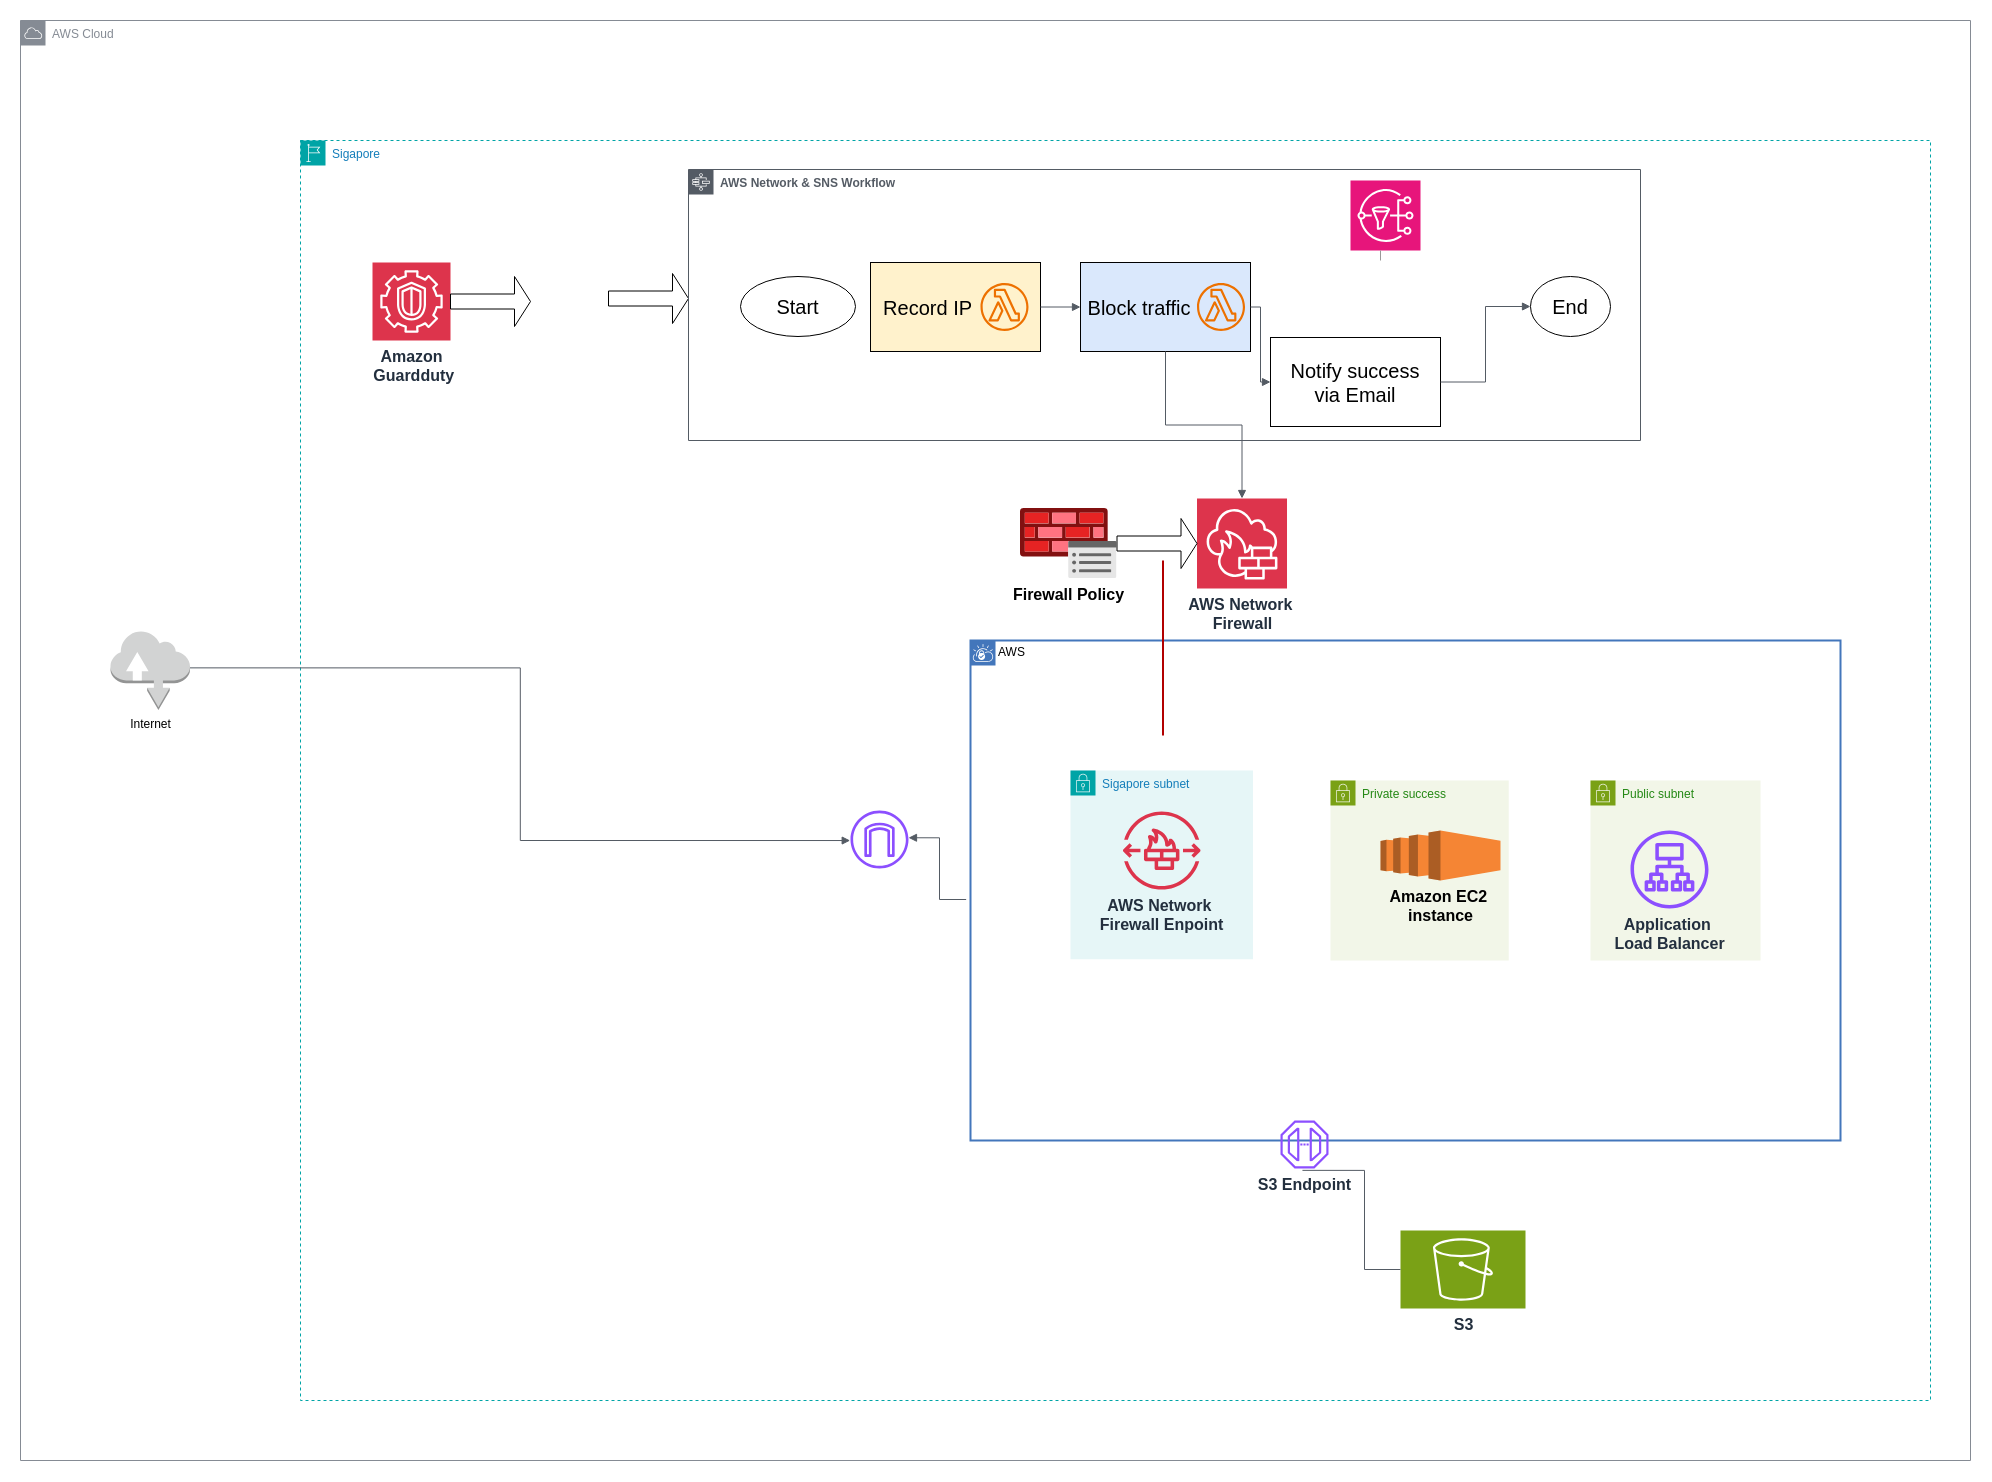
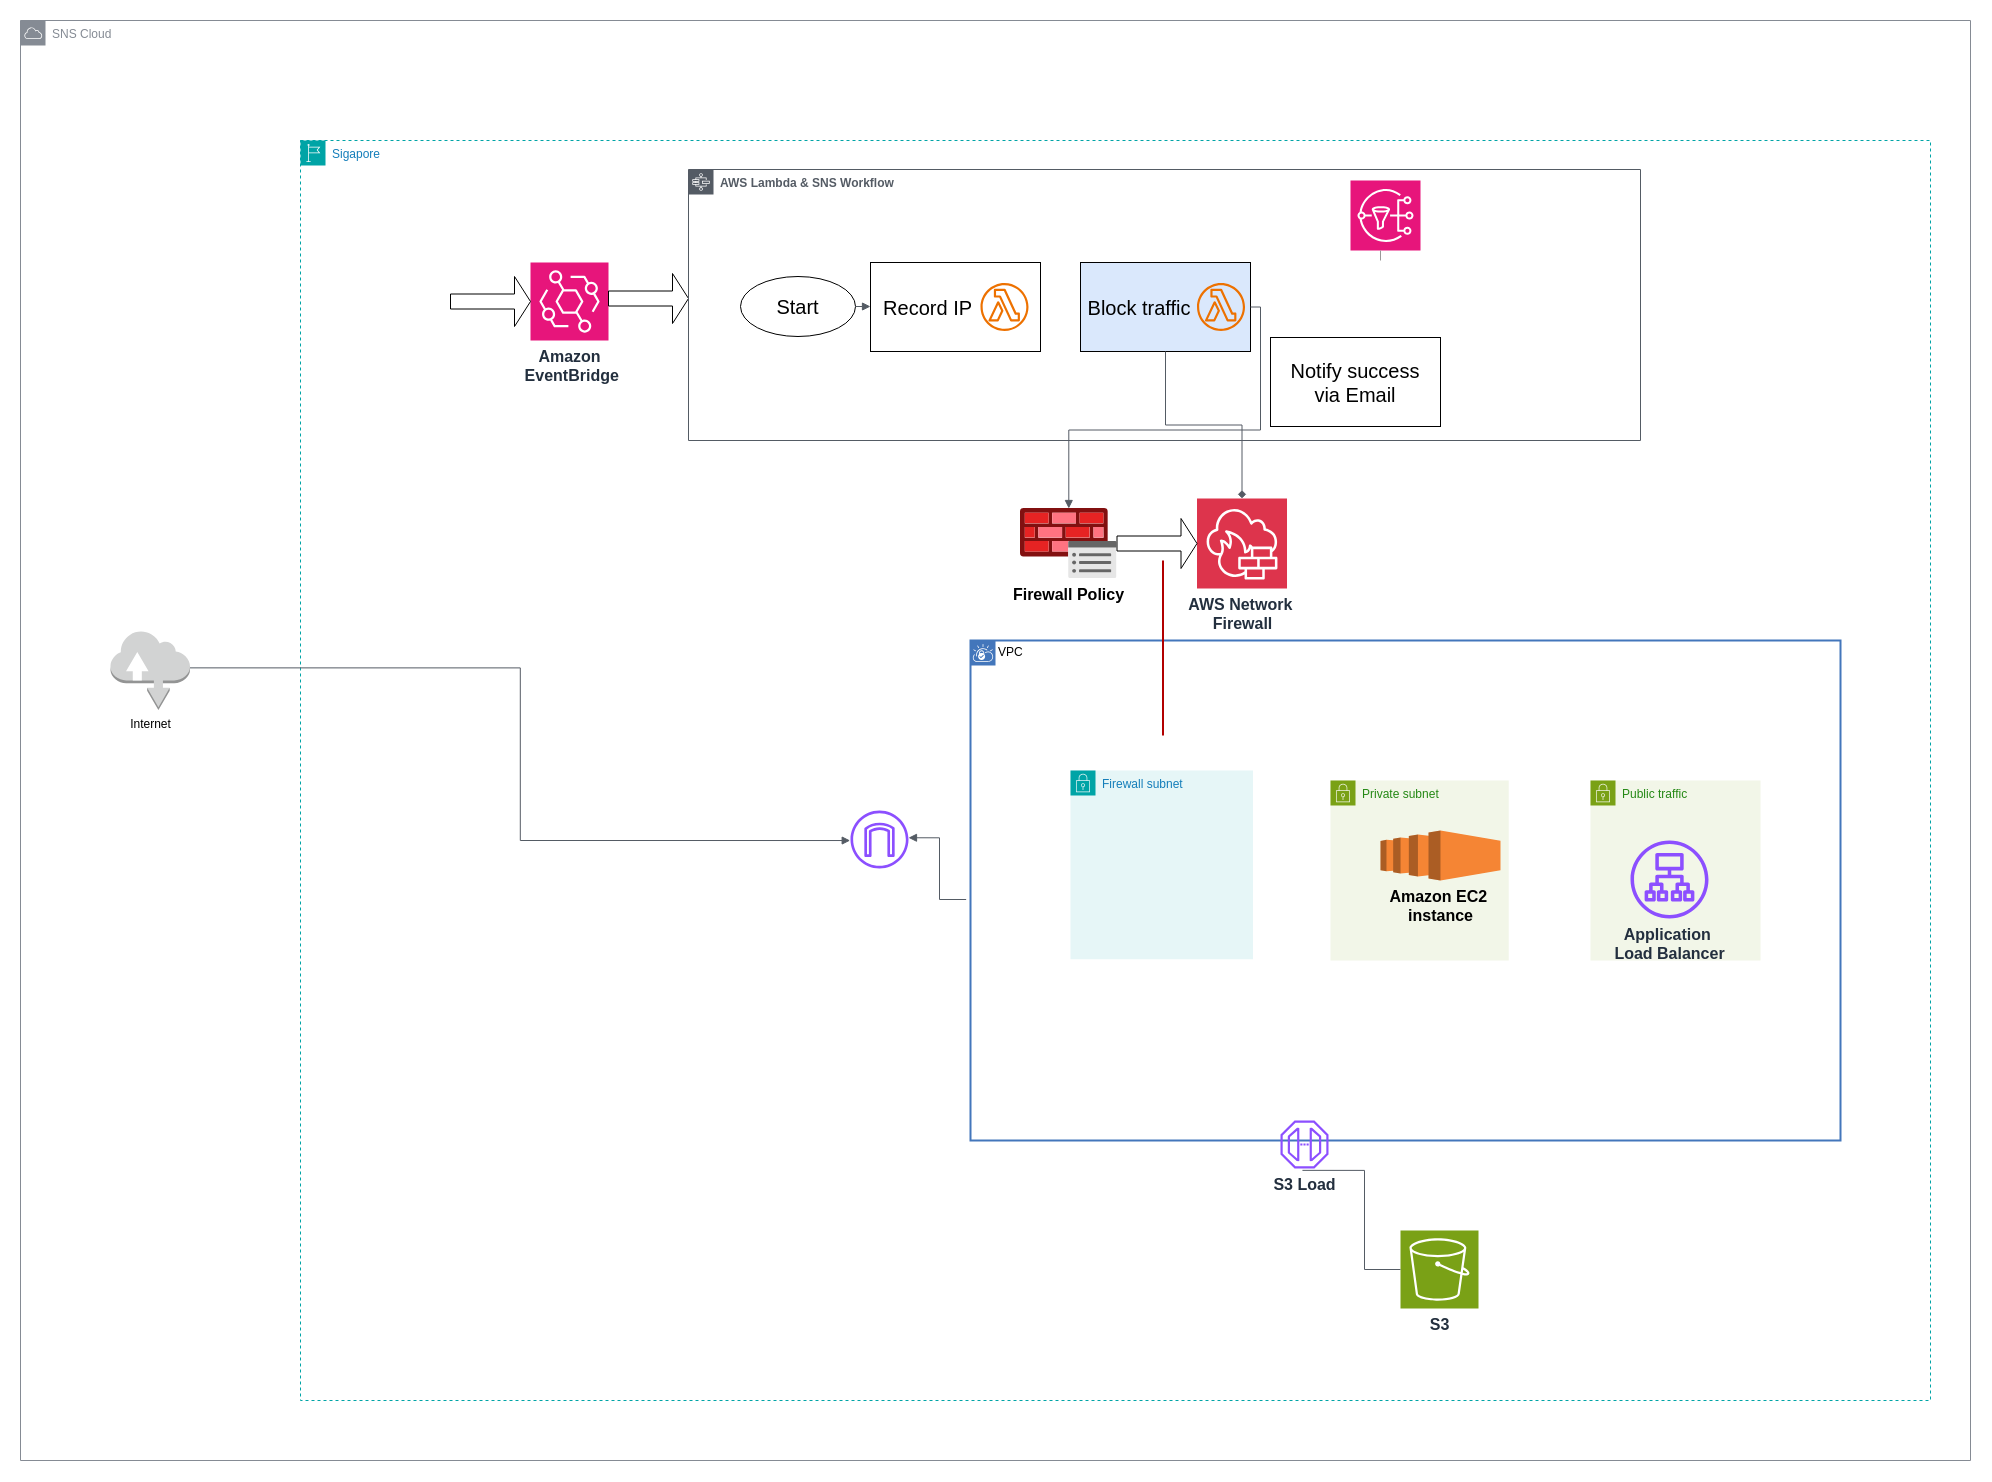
node "AWS Cloud": label "AWS Cloud" -> "SNS Cloud"
node "AWS Network & SNS Workflow": label "AWS Network & SNS Workflow" -> "AWS Lambda & SNS Workflow"
node "Amazon Guardduty": removed
node "Amazon EventBridge": added
edge "Start" -> "Record IP": added
node "Record IP": fillcolor #fff2cc -> #ffffff
edge "Record IP" -> "Block traffic": removed
node "End": removed
edge "Notify success via Email" -> "End": removed
edge "Block traffic" -> "Notify success via Email": now "Block traffic" -> "Firewall Policy"
edge "Block traffic" -> "AWS Network Firewall": arrowhead block -> diamond
node "AWS": label "AWS" -> "VPC"
node "Sigapore subnet": label "Sigapore subnet" -> "Firewall subnet"
node "Private success": label "Private success" -> "Private subnet"
node "Public subnet": label "Public subnet" -> "Public traffic"
node "AWS Network Firewall Enpoint": removed
node "Application Load Balancer": moved (1670, 870) -> (1670, 880)
node "S3 Endpoint": label "S3 Endpoint" -> "S3 Load"
node "S3": size 125x78 -> 78x78
